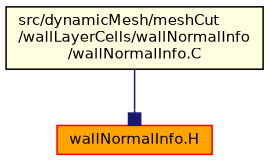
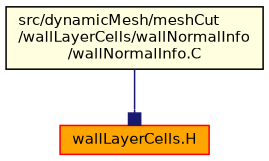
node "wallNormalInfo.H": label "wallNormalInfo.H" -> "wallLayerCells.H"
